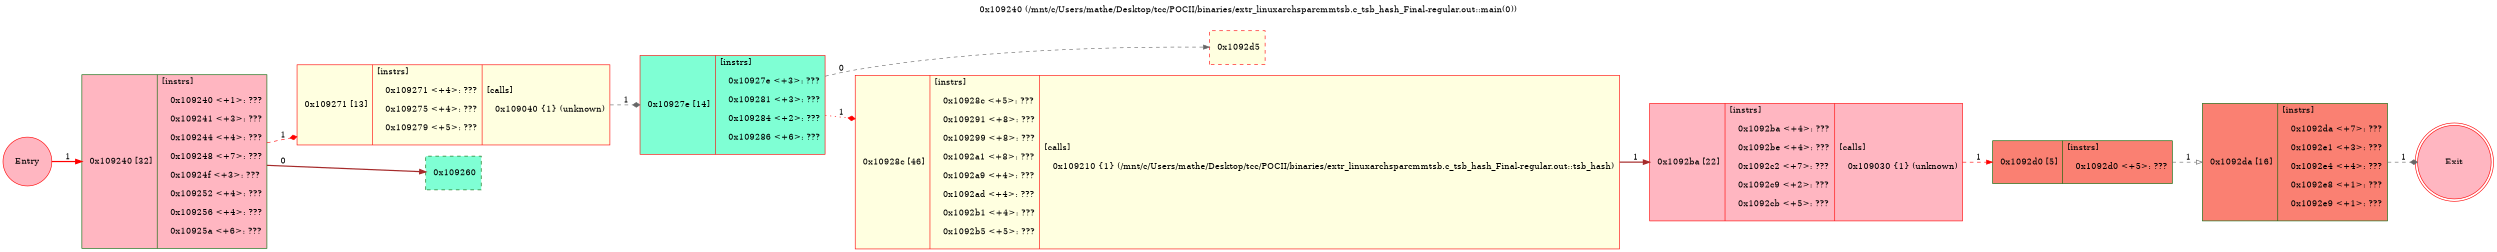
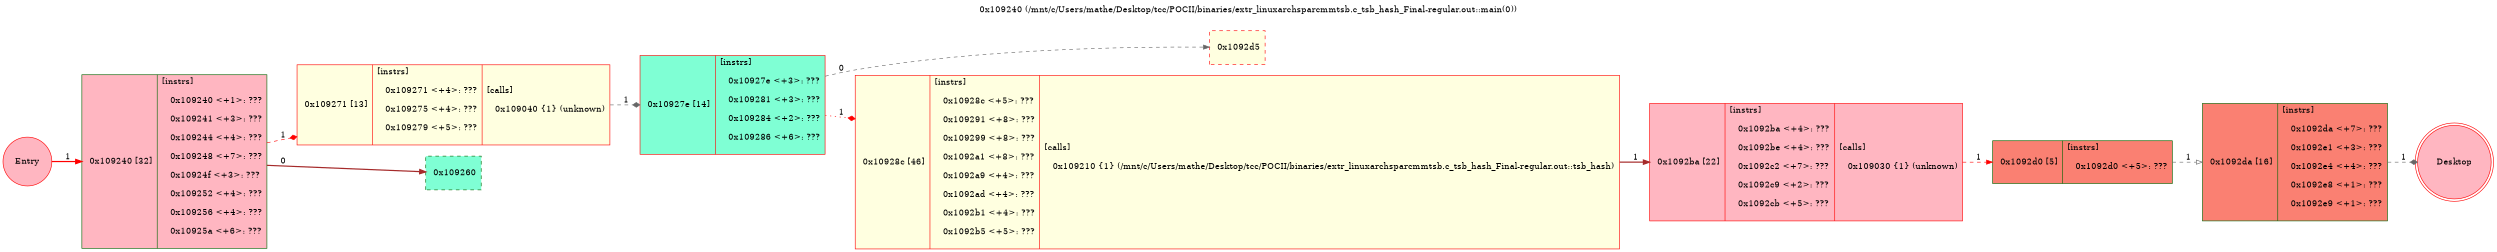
node "Exit": label "Exit" -> "Desktop"
